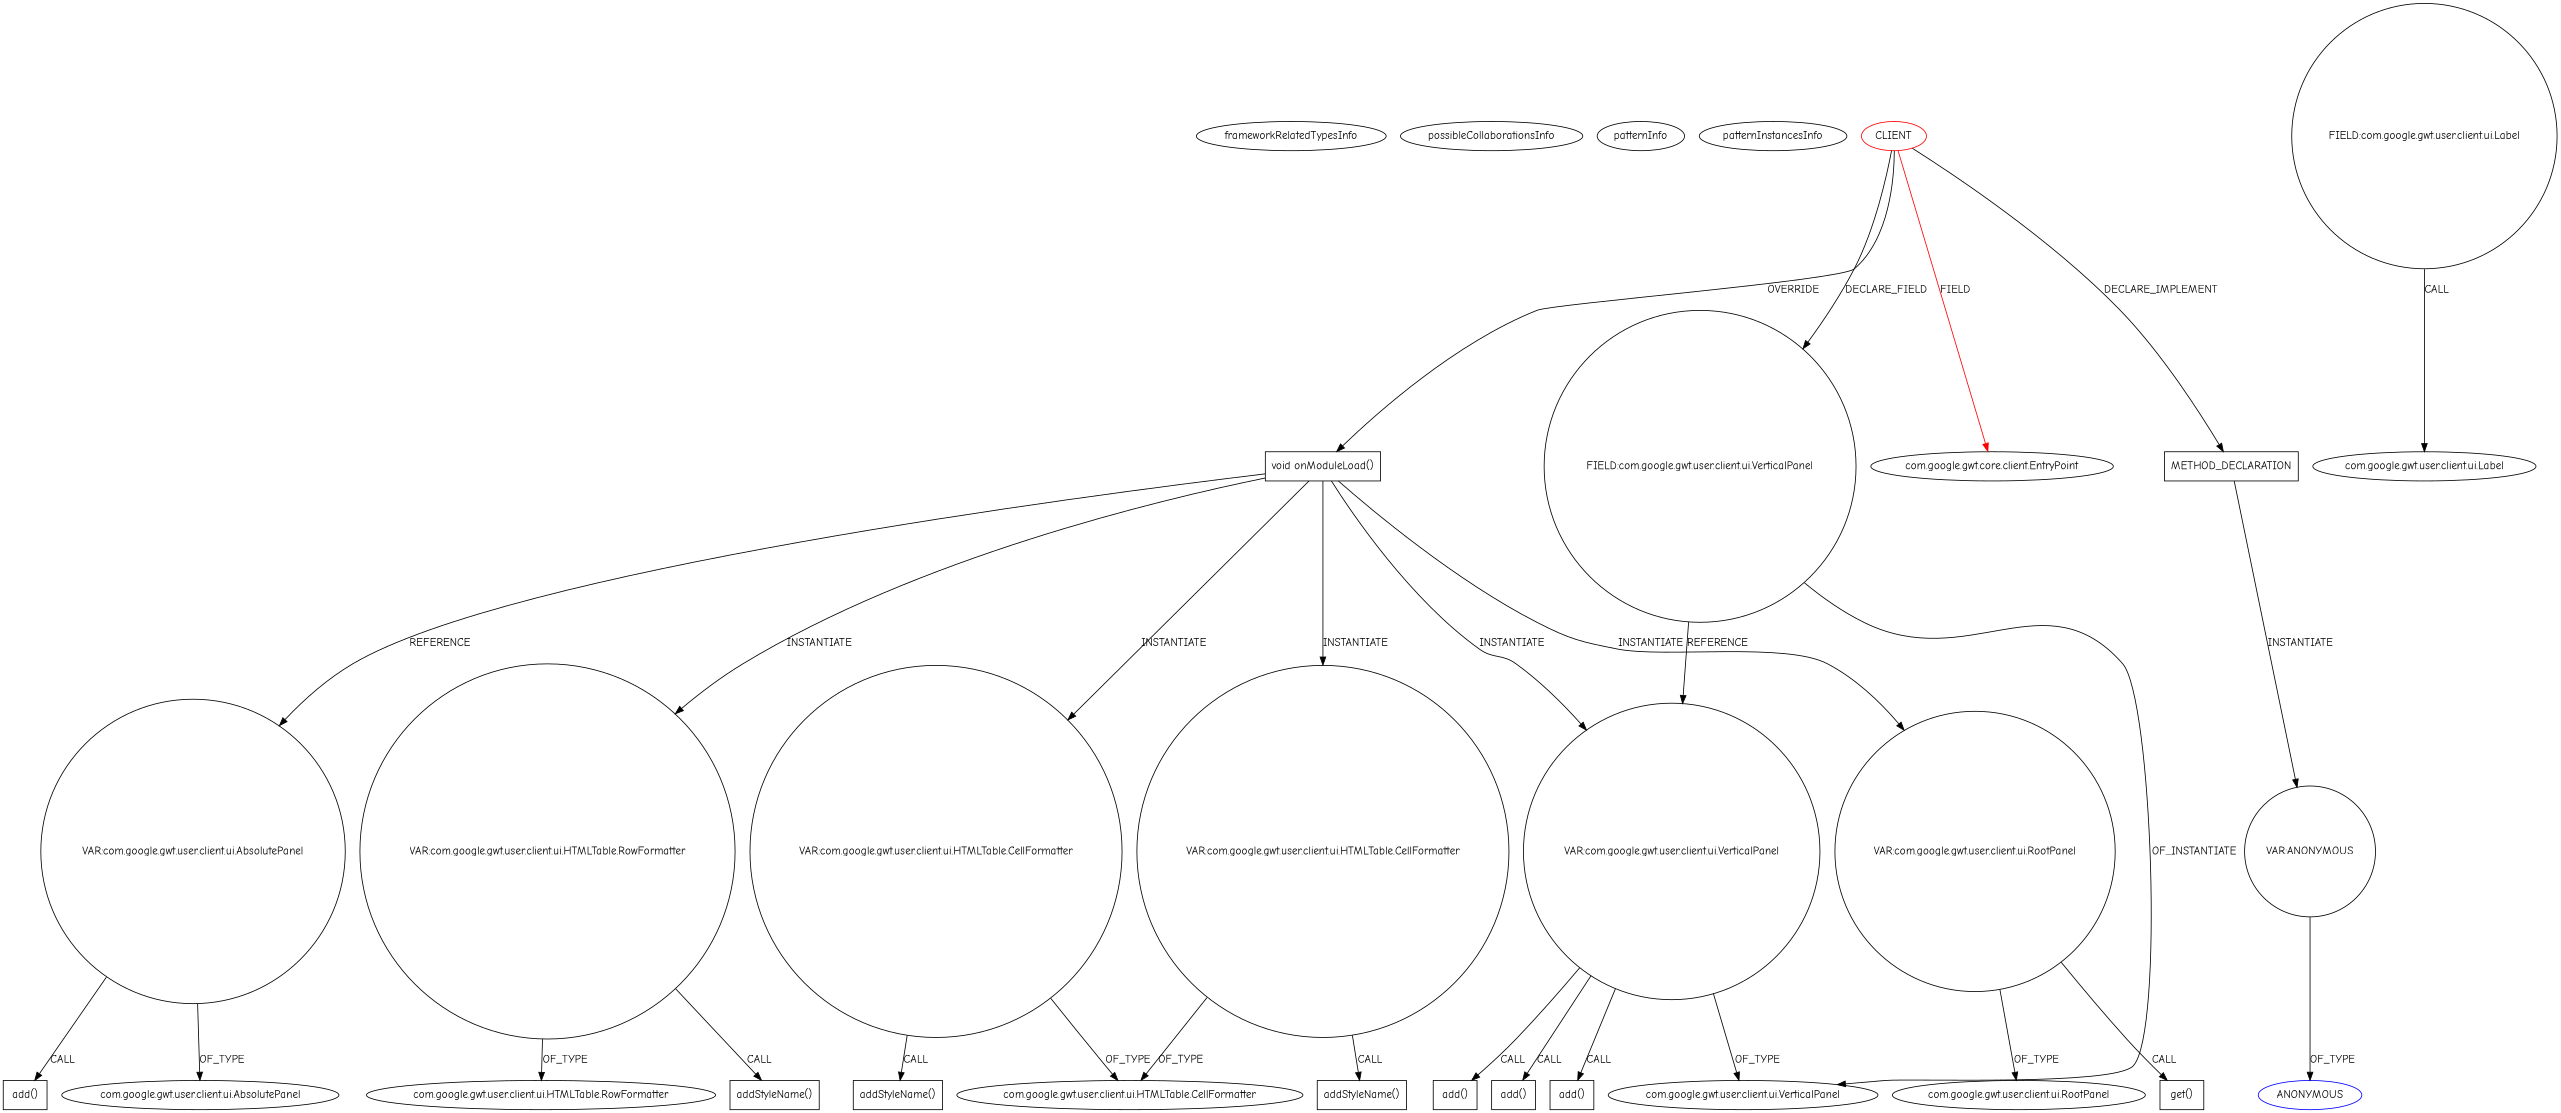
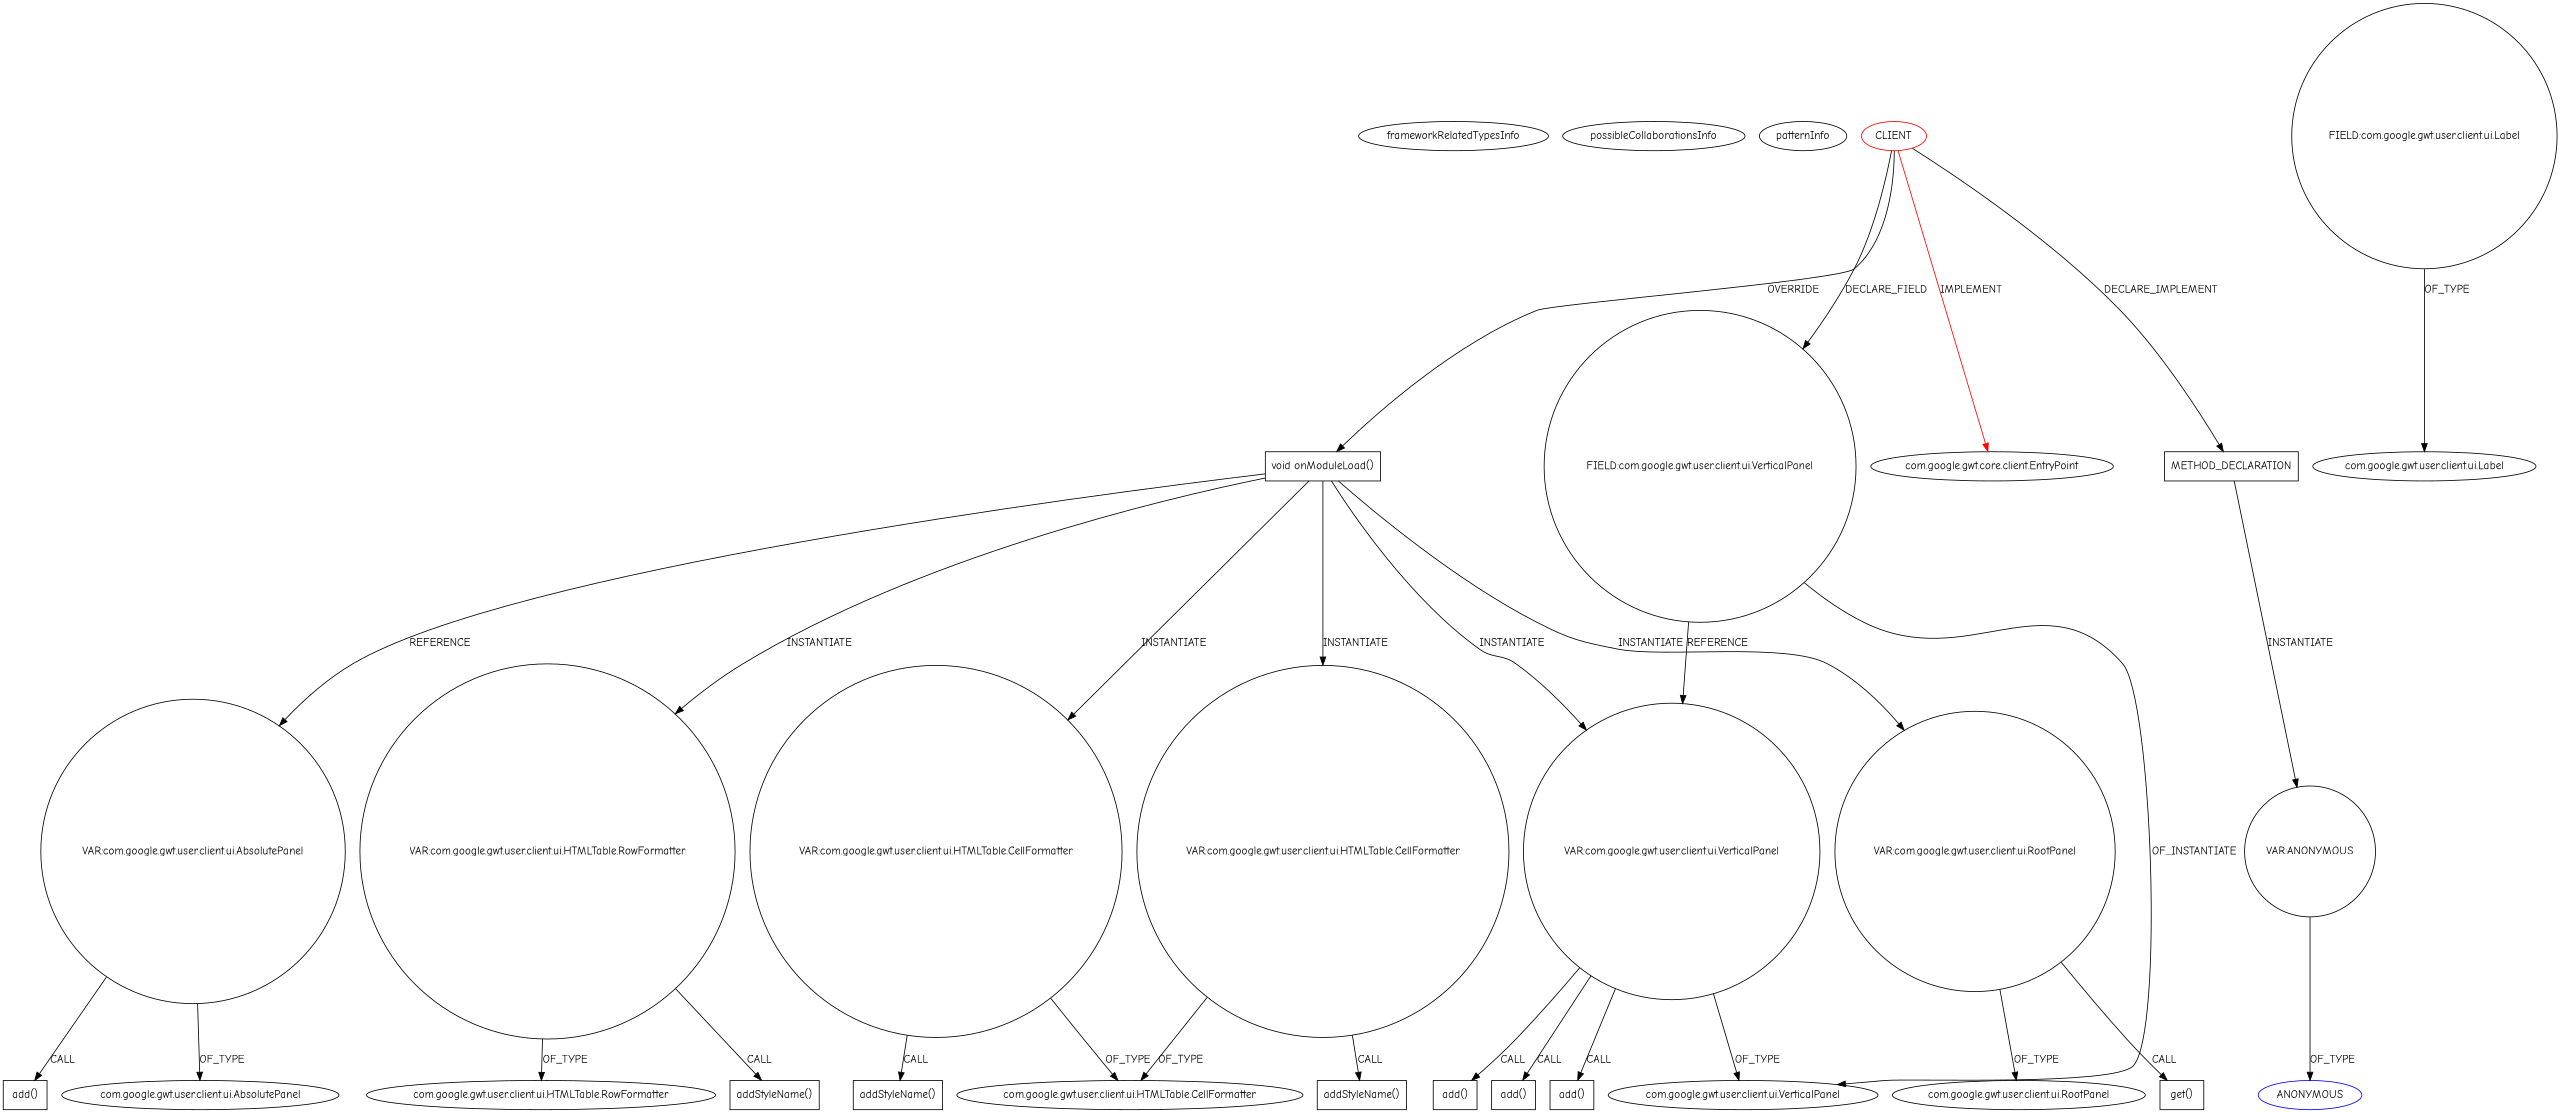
node "patternInstancesInfo": removed
edge "CLIENT" -> "com.google.gwt.core.client.EntryPoint": label "FIELD" -> "IMPLEMENT"
edge "FIELD:com.google.gwt.user.client.ui.Label" -> "com.google.gwt.user.client.ui.Label": label "CALL" -> "OF_TYPE"
